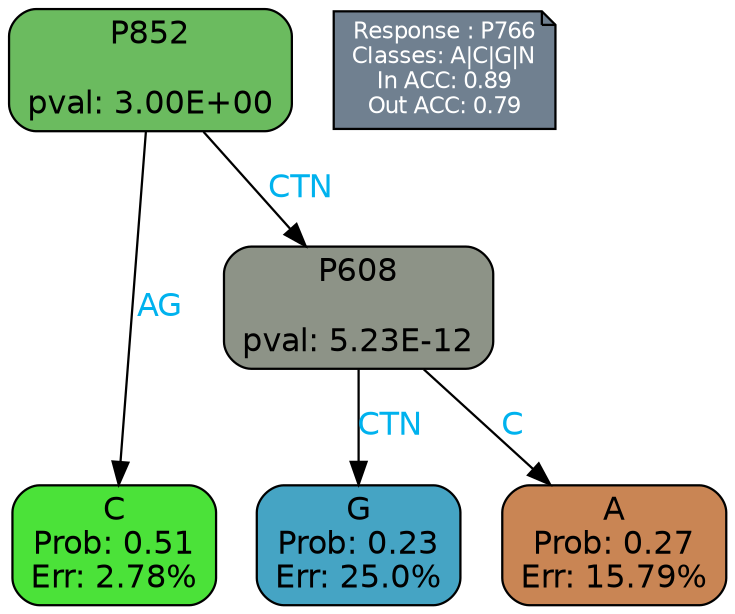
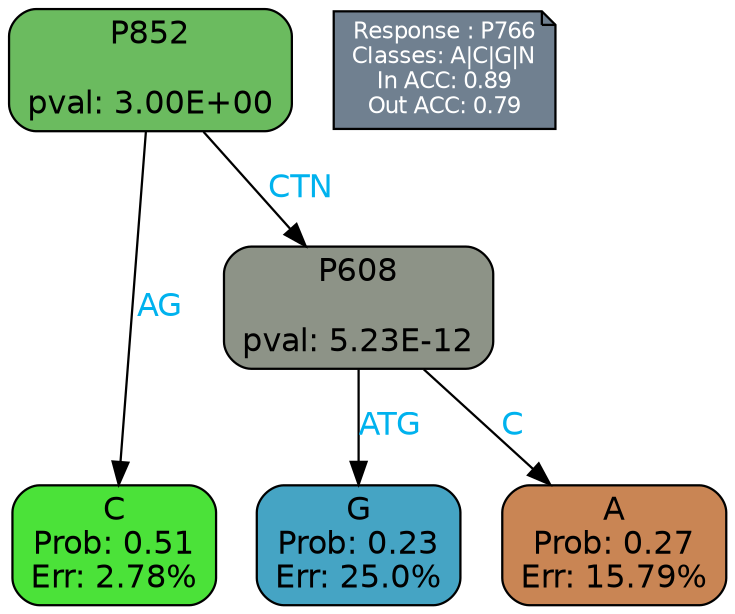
edge "P608 pval: 5.23E-12" -> "G Prob: 0.23 Err: 25.0%": label "CTN" -> "ATG"
